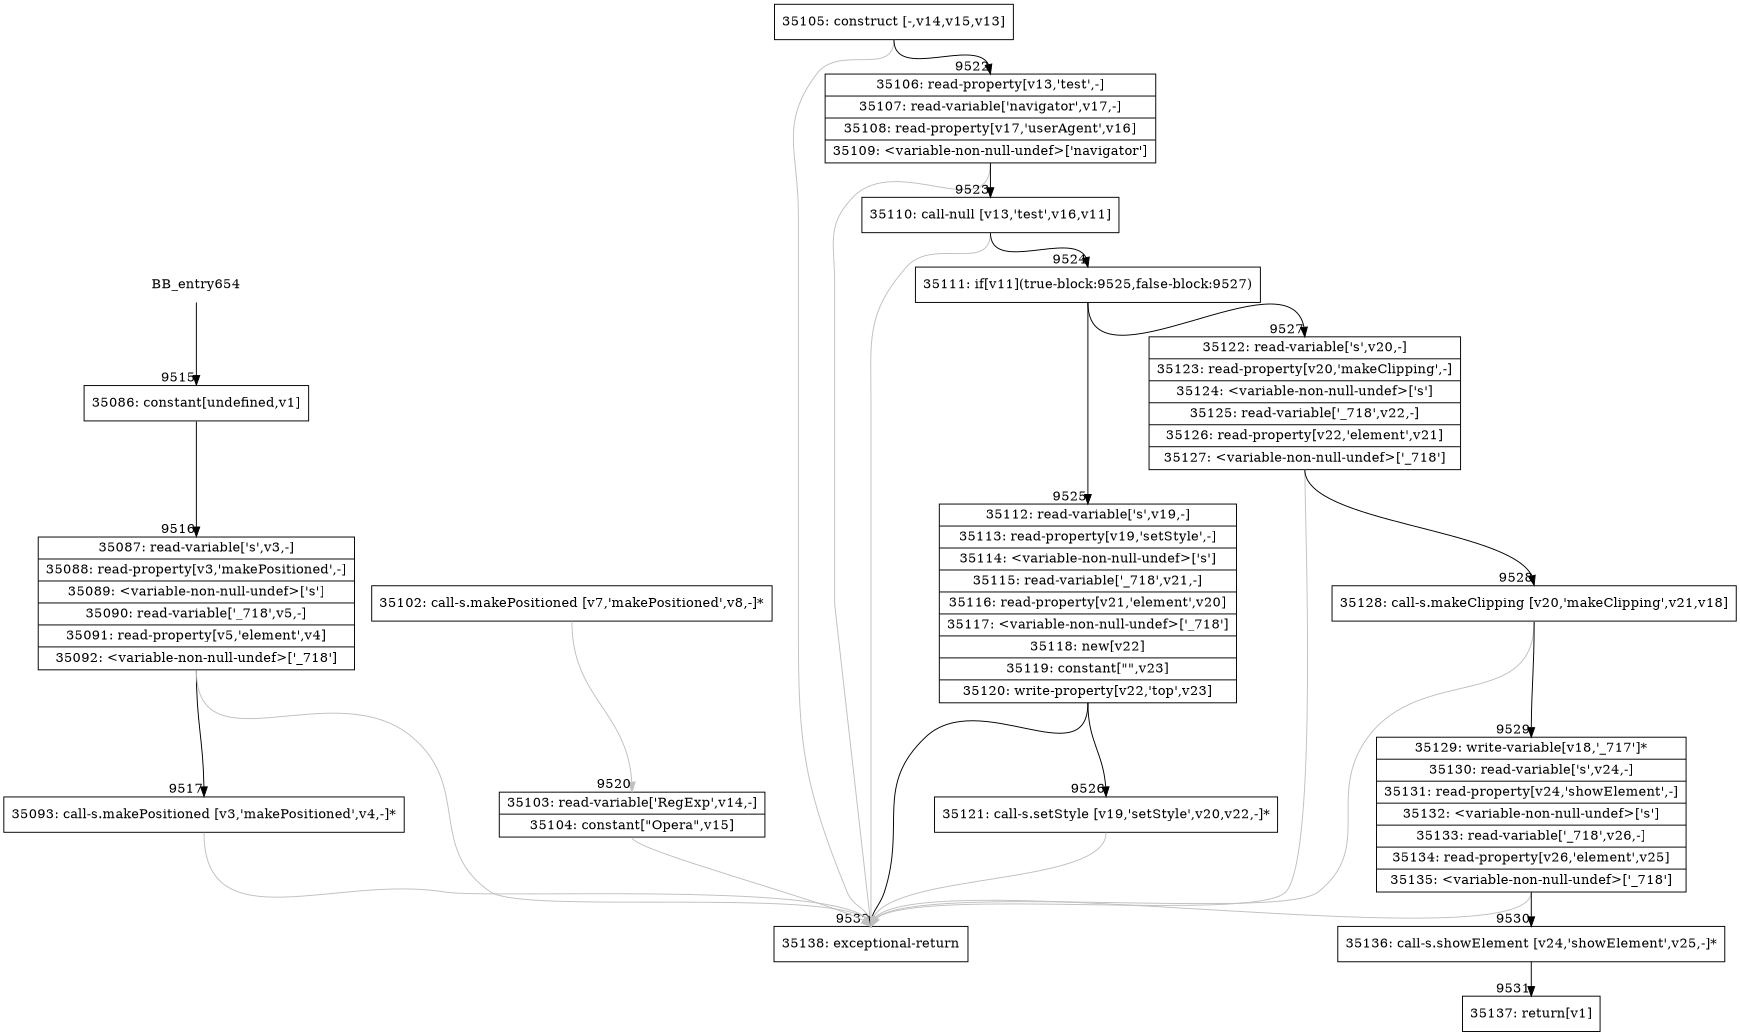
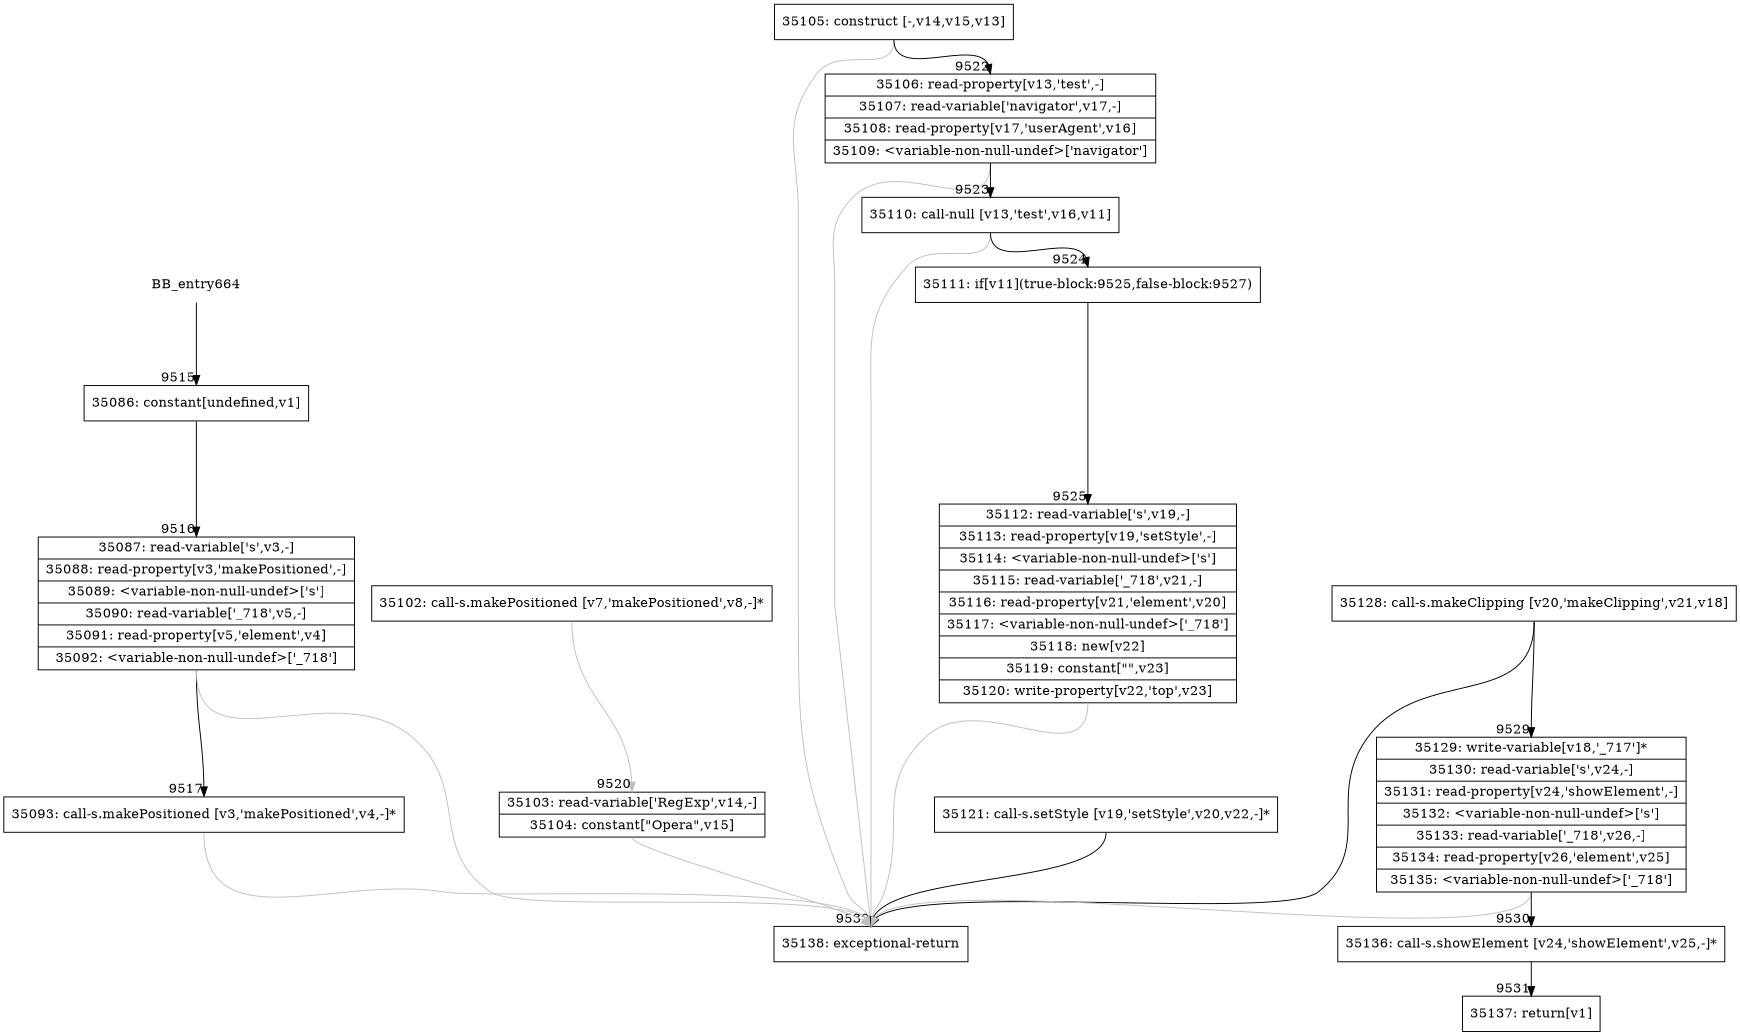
node "BB_entry654": label "BB_entry654" -> "BB_entry664"
node "35122: read-variable['s',v20,-]": removed
edge "35112: read-variable['s',v19,-]" -> "35138: exceptional-return": color black -> gray
edge "35112: read-variable['s',v19,-]" -> "35121: call-s.setStyle [v19,'setStyle',v20,v22,-]*": removed
edge "35121: call-s.setStyle [v19,'setStyle',v20,v22,-]*" -> "35138: exceptional-return": color gray -> black
edge "35128: call-s.makeClipping [v20,'makeClipping',v21,v18]" -> "35138: exceptional-return": color gray -> black
